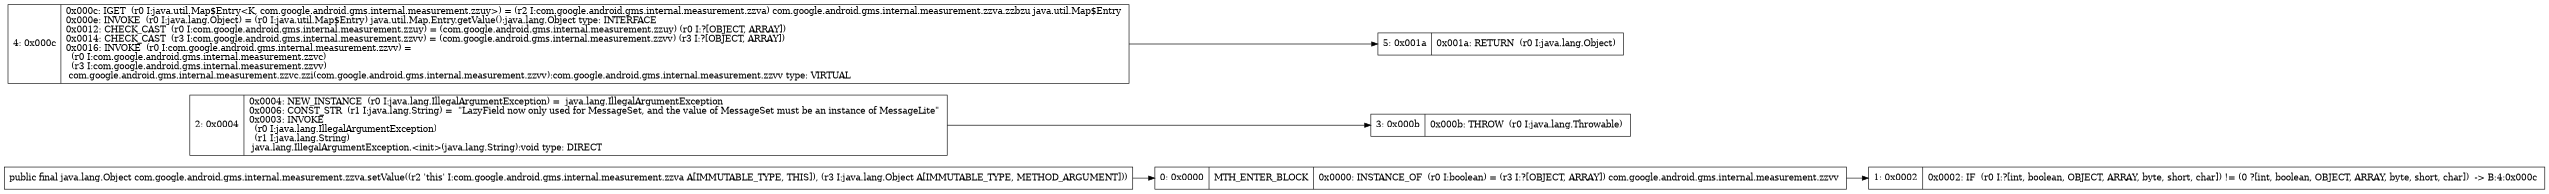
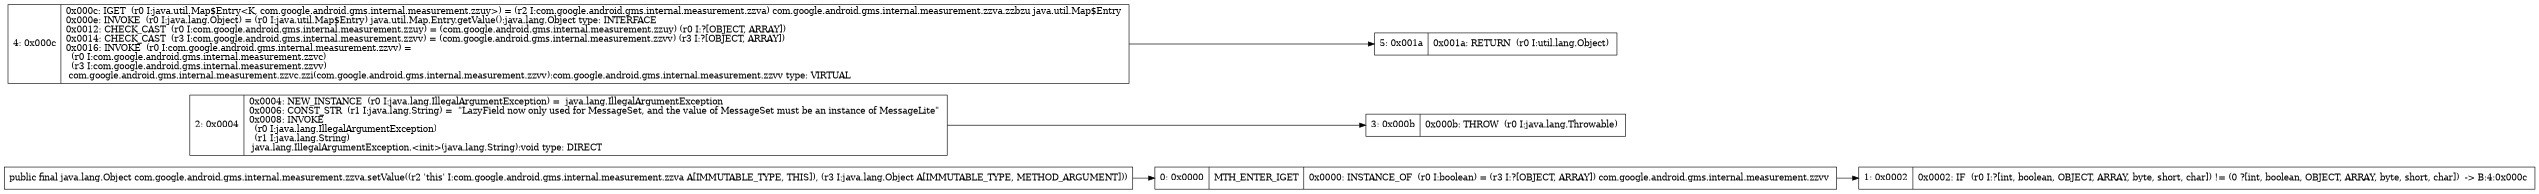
node "5: 0x001a": text "0x001a: RETURN  (r0 I:java.lang.Object)" -> "0x001a: RETURN  (r0 I:util.lang.Object)"
node "2: 0x0004": text "0x0003: INVOKE" -> "0x0008: INVOKE"
node "0: 0x0000": text "MTH_ENTER_BLOCK" -> "MTH_ENTER_IGET"
